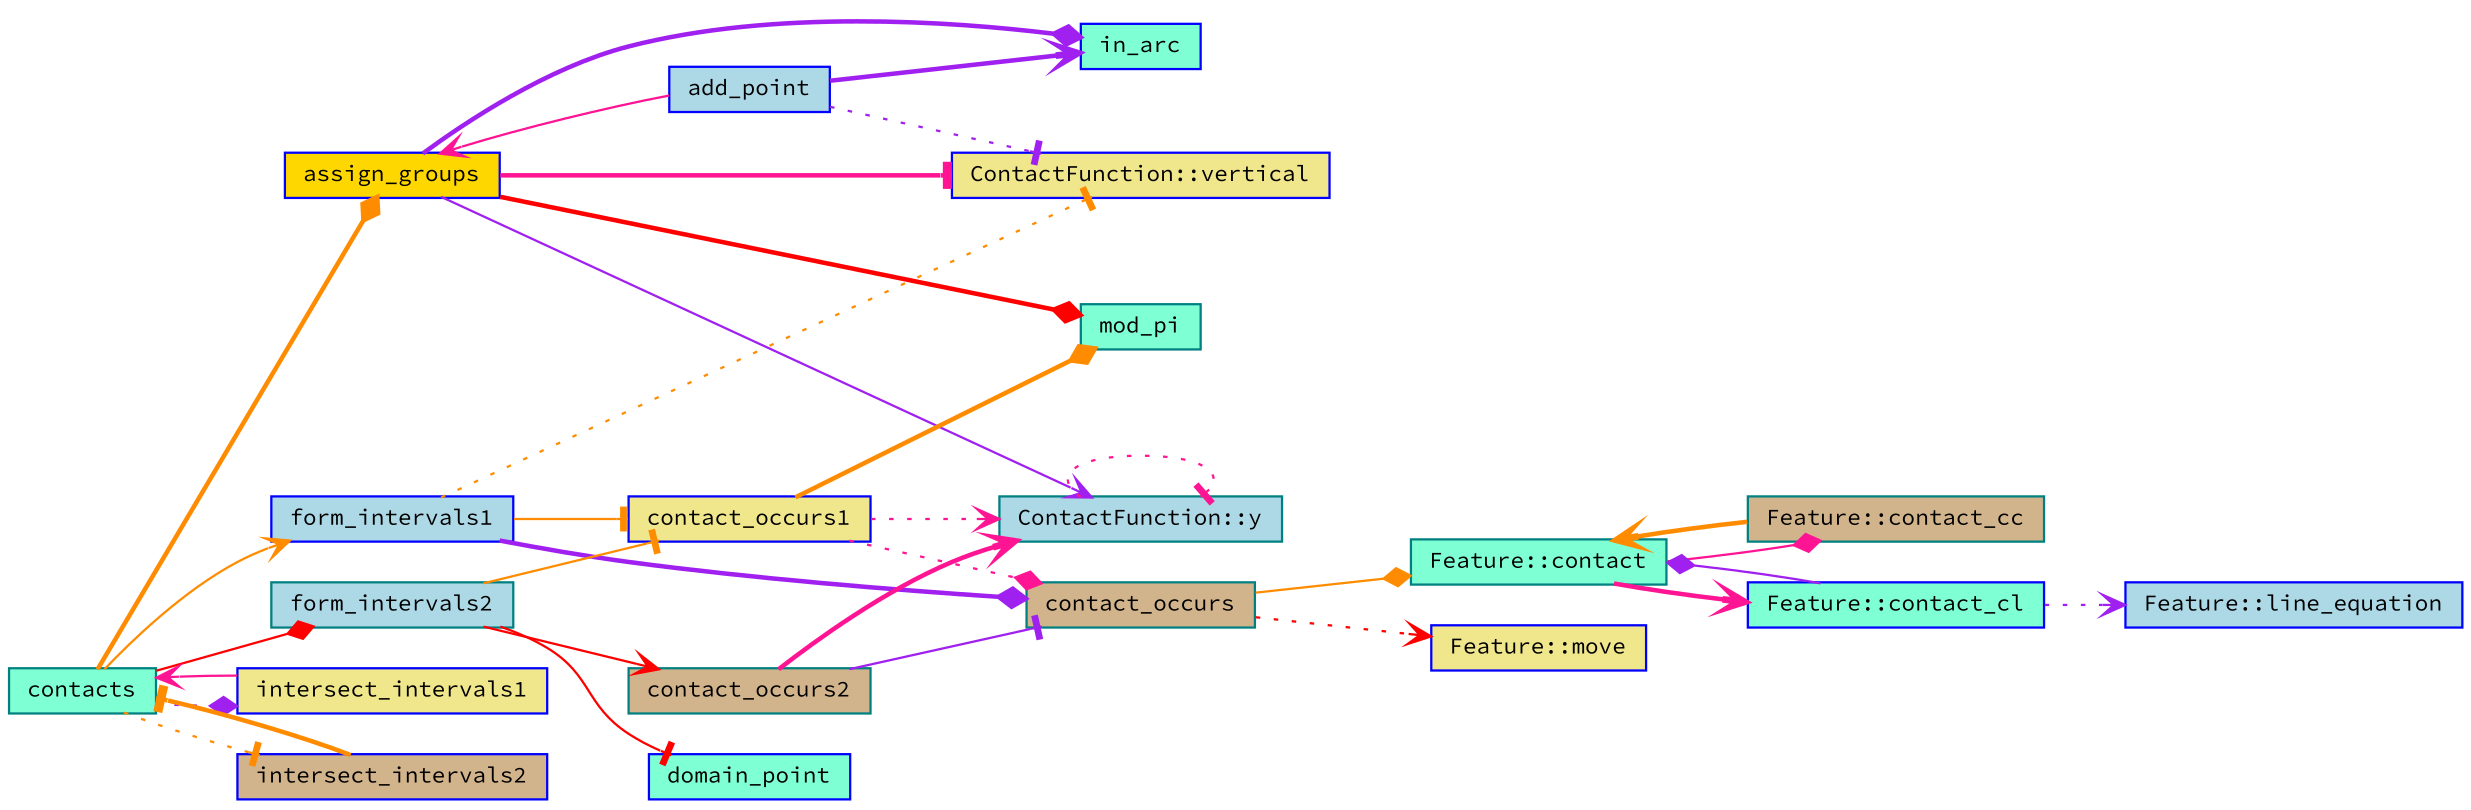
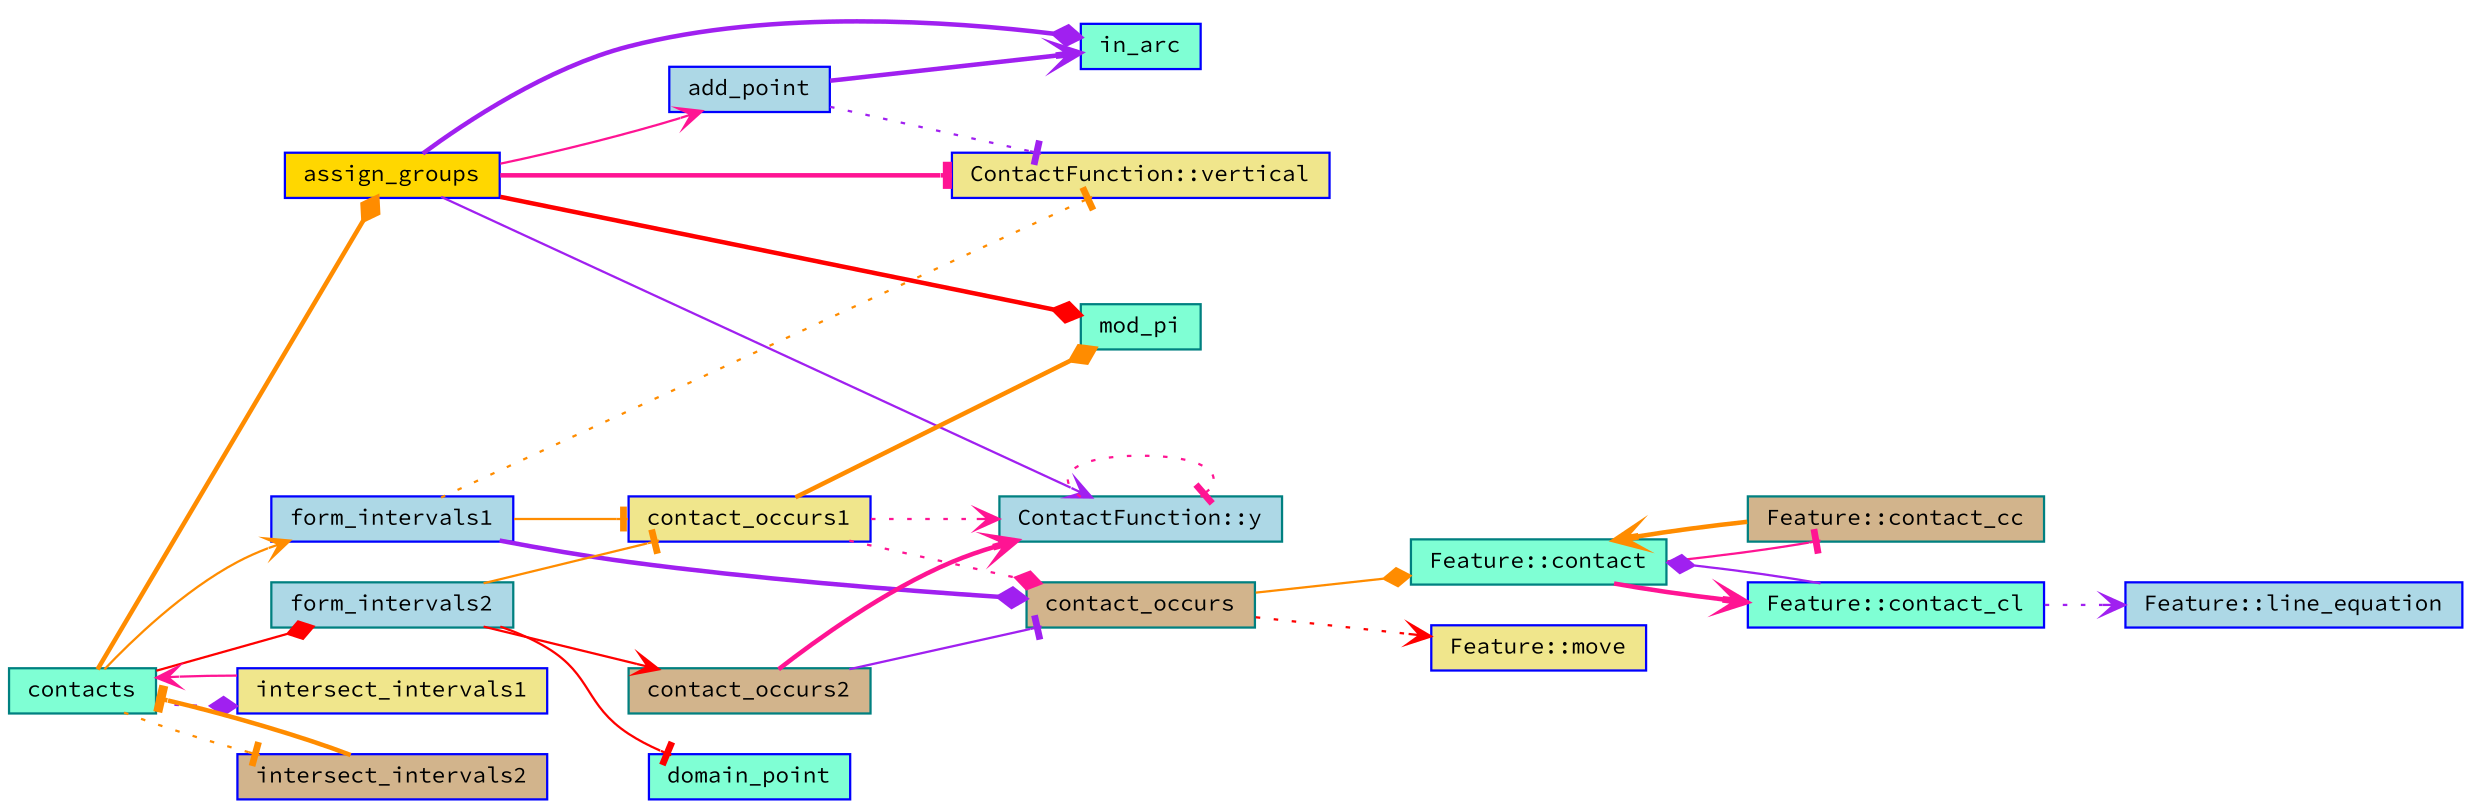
edge "add_point" -> "assign_groups": reversed
edge "Feature::contact" -> "Feature::contact_cc": arrowhead diamond -> tee
